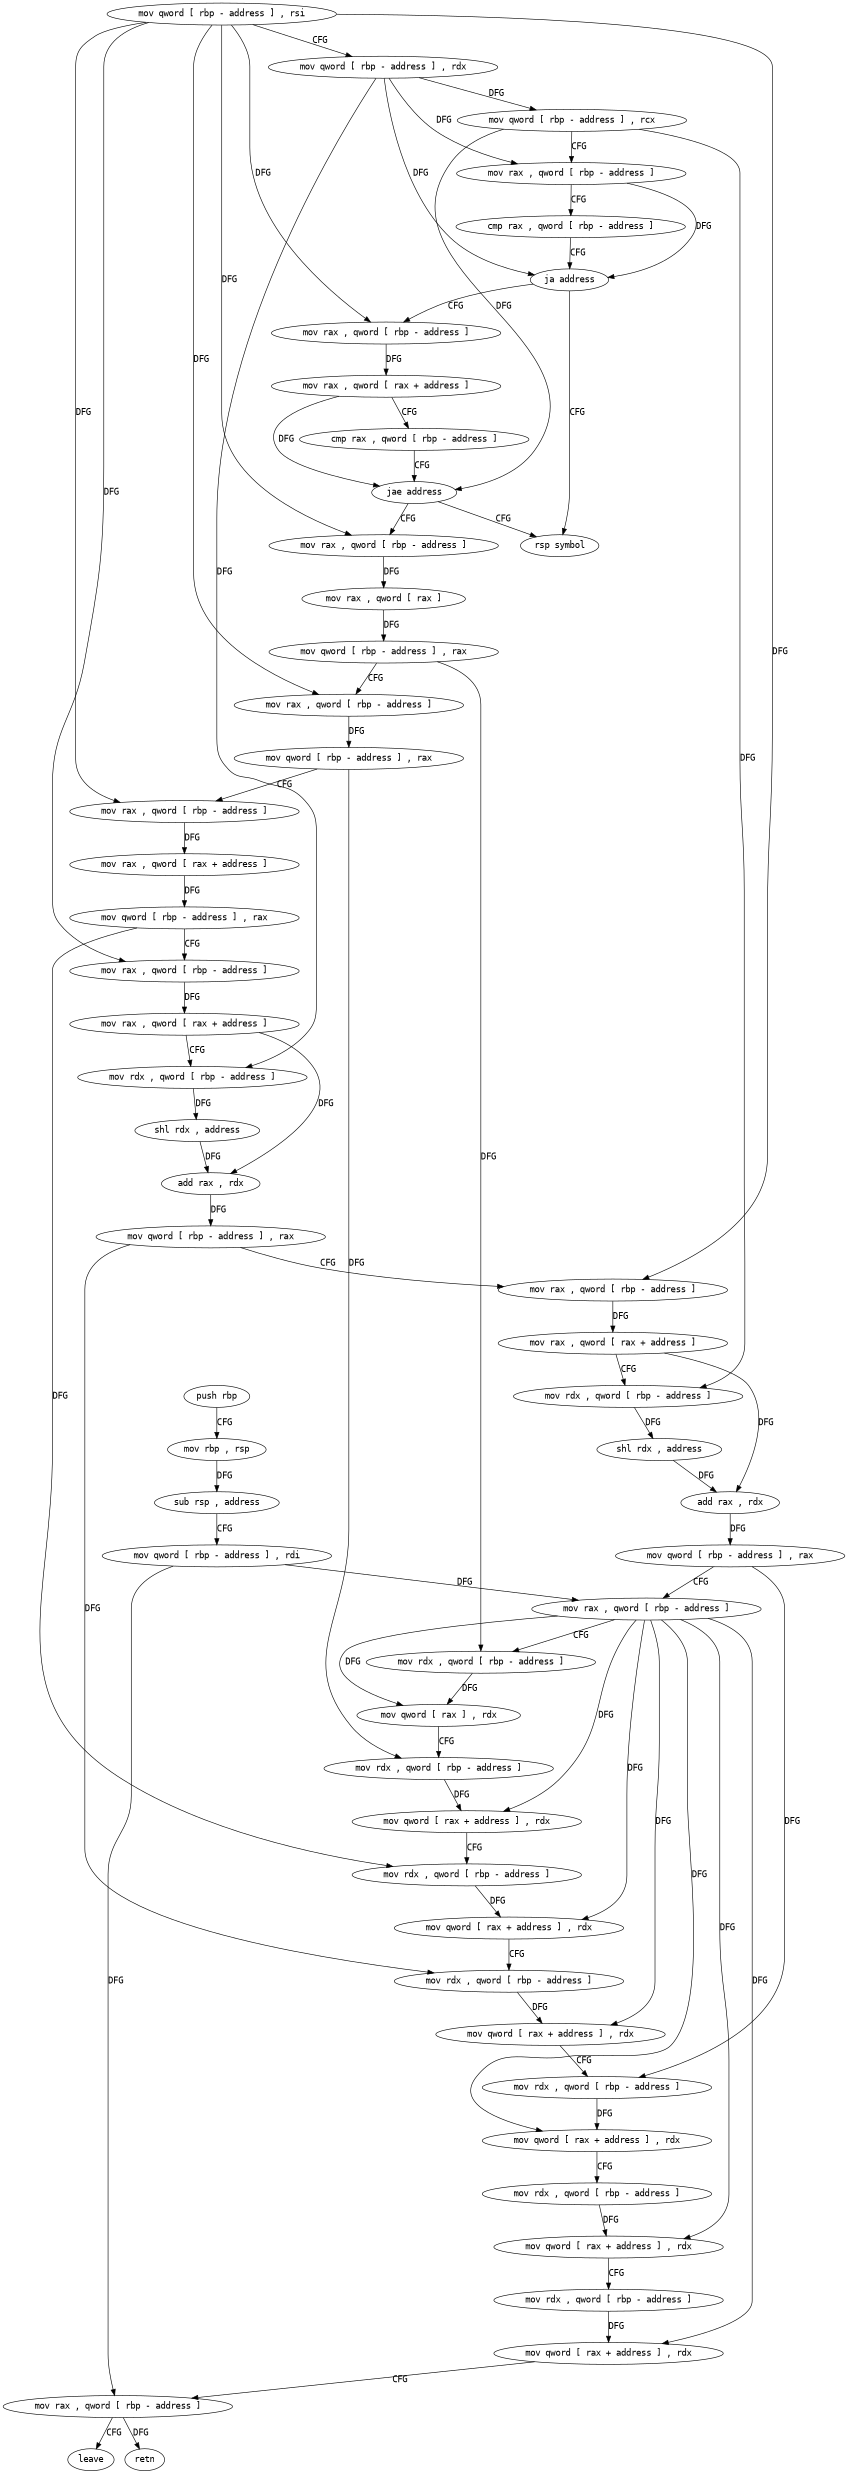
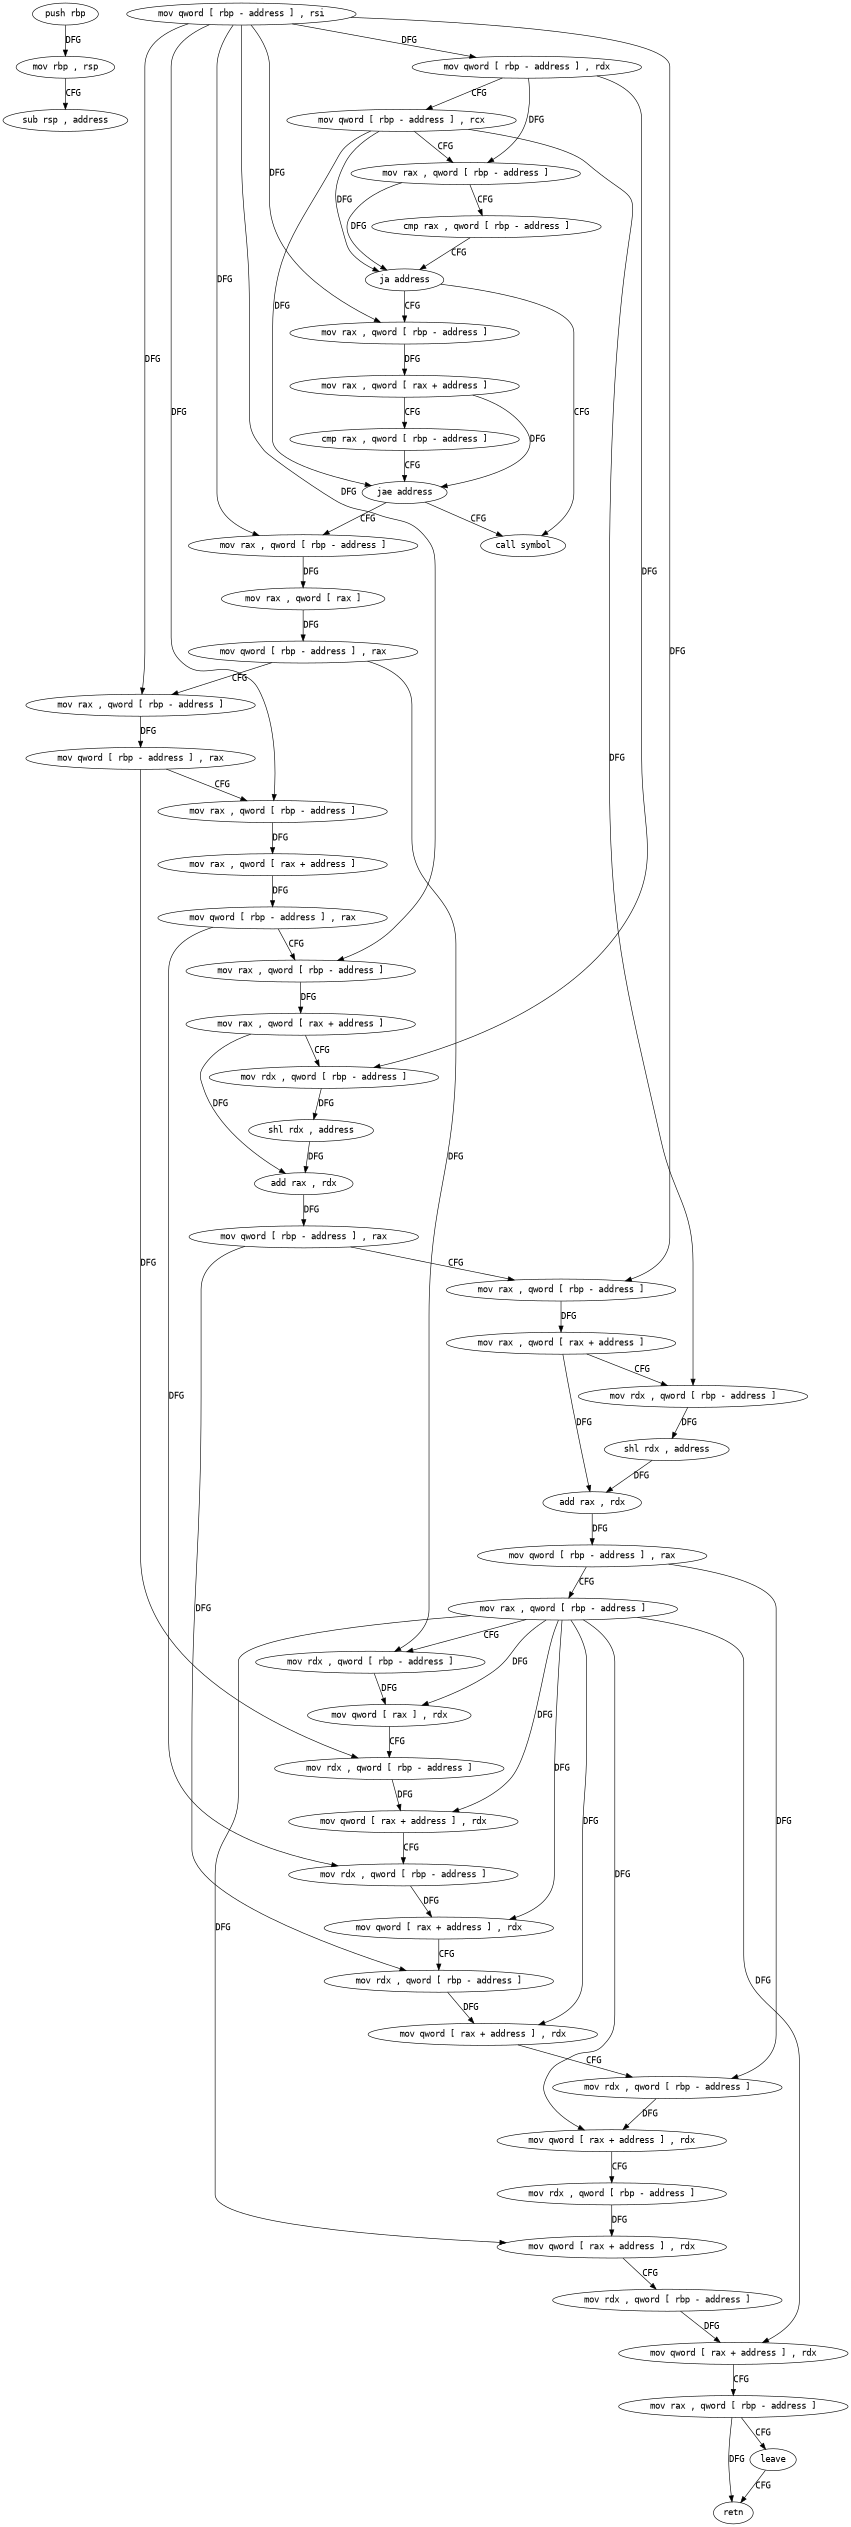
edge "mov qword [ rbp - address ] , rsi" -> "mov qword [ rbp - address ] , rdx": label "CFG" -> "DFG"
edge "mov qword [ rbp - address ] , rdx" -> "mov qword [ rbp - address ] , rcx": label "DFG" -> "CFG"
edge "mov qword [ rbp - address ] , rdx" -> "ja address": now "mov qword [ rbp - address ] , rcx" -> "ja address"
node "rsp symbol": label "rsp symbol" -> "call symbol"
edge "push rbp" -> "mov rbp , rsp": label "CFG" -> "DFG"
edge "mov rbp , rsp" -> "sub rsp , address": label "DFG" -> "CFG"
node "mov qword [ rbp - address ] , rdi": removed
edge "leave" -> "retn": added, label "CFG"
